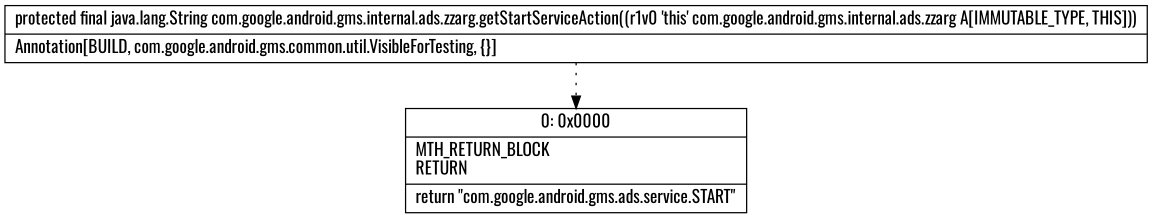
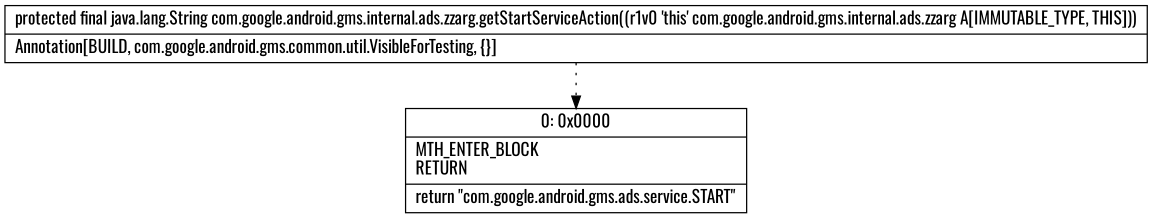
node "0: 0x0000": text "MTH_RETURN_BLOCK" -> "MTH_ENTER_BLOCK"
